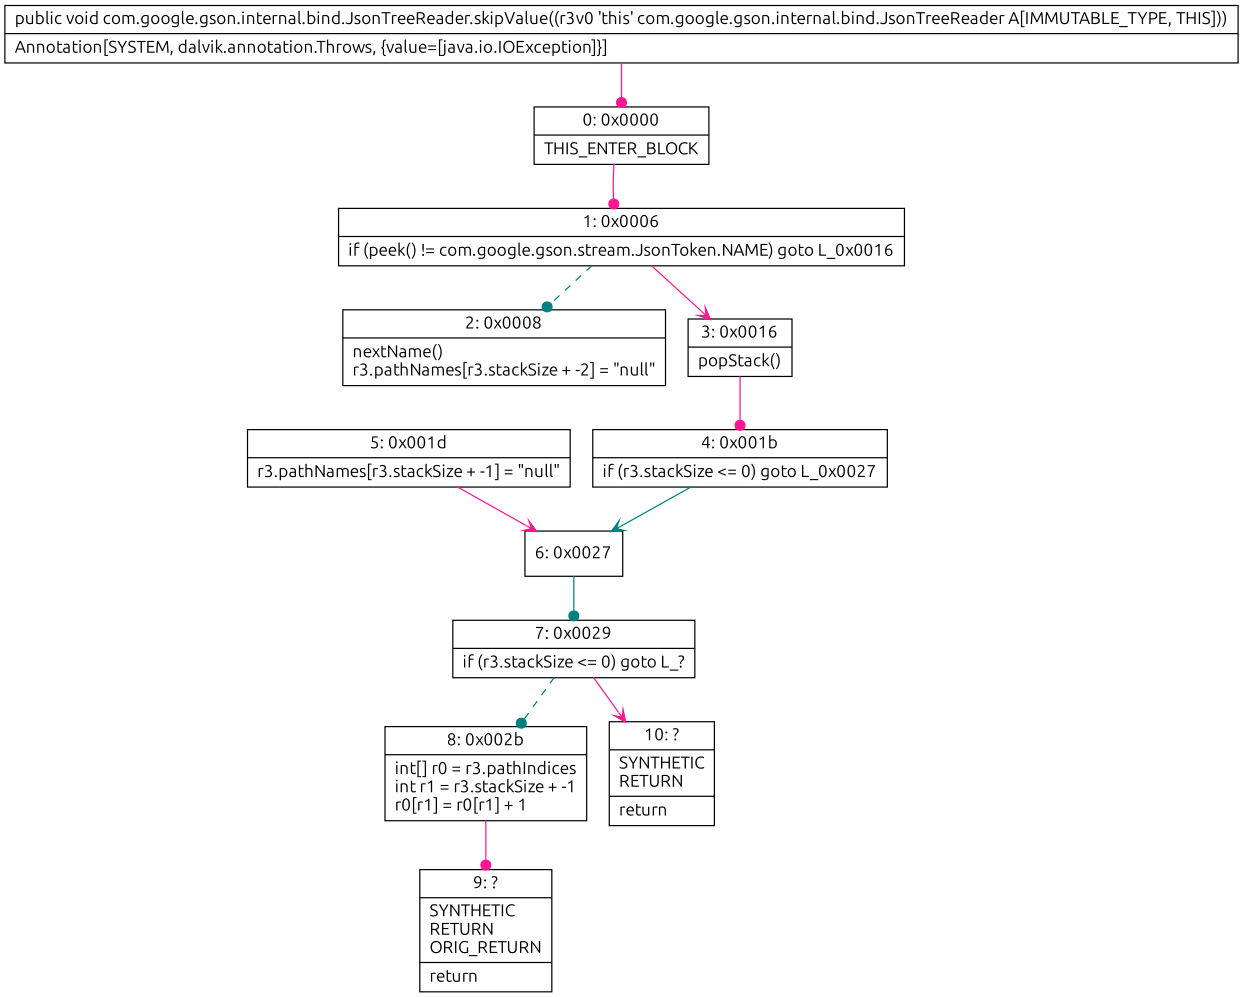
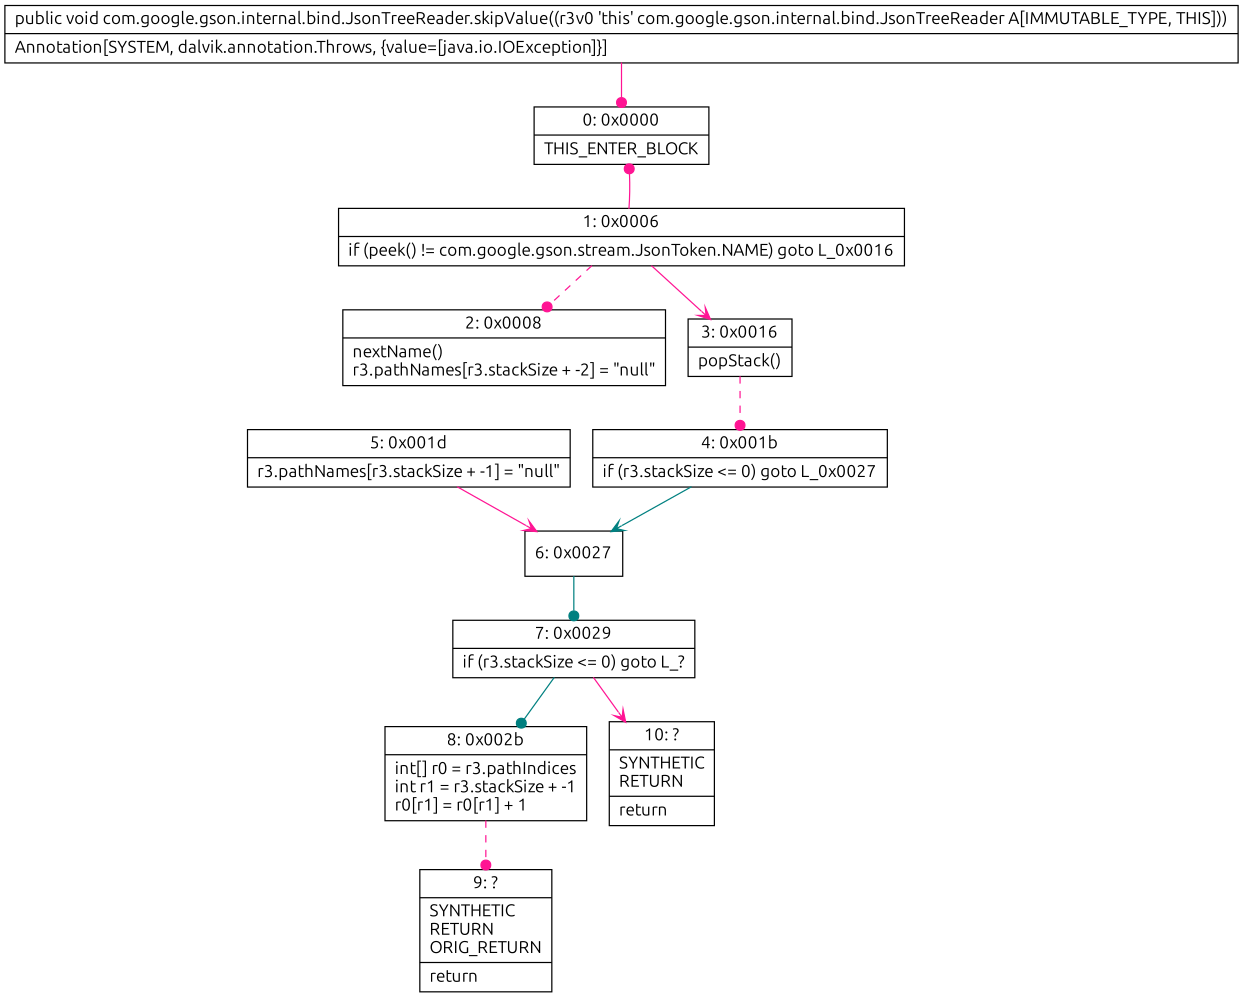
edge "0: 0x0000" -> "1: 0x0006": reversed
edge "1: 0x0006" -> "2: 0x0008": color teal -> deeppink
edge "3: 0x0016" -> "4: 0x001b": style solid -> dashed
edge "7: 0x0029" -> "8: 0x002b": style dashed -> solid
edge "8: 0x002b" -> "9: ?": style solid -> dashed
